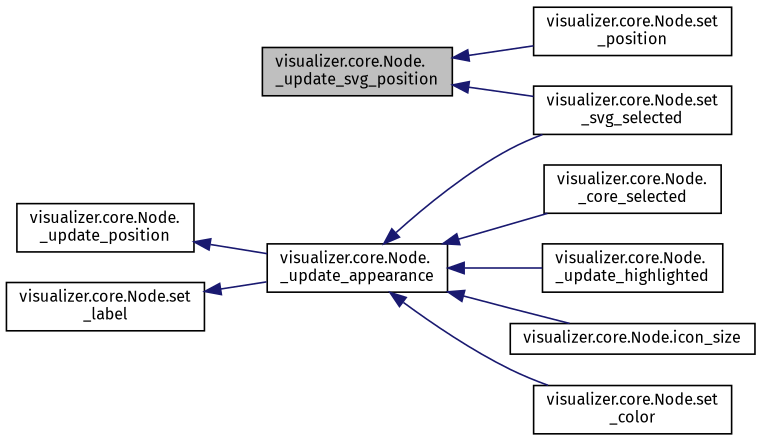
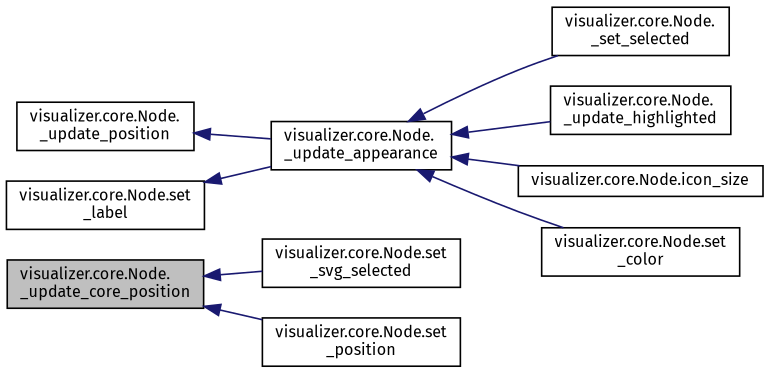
node "visualizer.core.Node. _update_svg_position": label "visualizer.core.Node. _update_svg_position" -> "visualizer.core.Node. _update_core_position"
edge "visualizer.core.Node.set _svg_selected" -> "visualizer.core.Node. _update_appearance": removed
node "visualizer.core.Node. _core_selected": label "visualizer.core.Node. _core_selected" -> "visualizer.core.Node. _set_selected"
